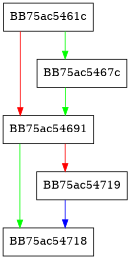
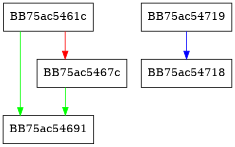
edge "BB75ac5461c" -> "BB75ac5467c": color green -> red
edge "BB75ac5461c" -> "BB75ac54691": color red -> green
edge "BB75ac54691" -> "BB75ac54719": removed
edge "BB75ac54691" -> "BB75ac54718": removed
